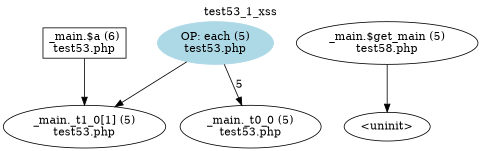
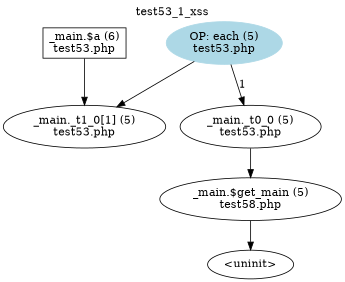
edge "OP: each (5) test53.php" -> "_main._t0_0 (5) test53.php": label "5" -> "1"
edge "_main._t0_0 (5) test53.php" -> "_main.$get_main (5) test58.php": added
